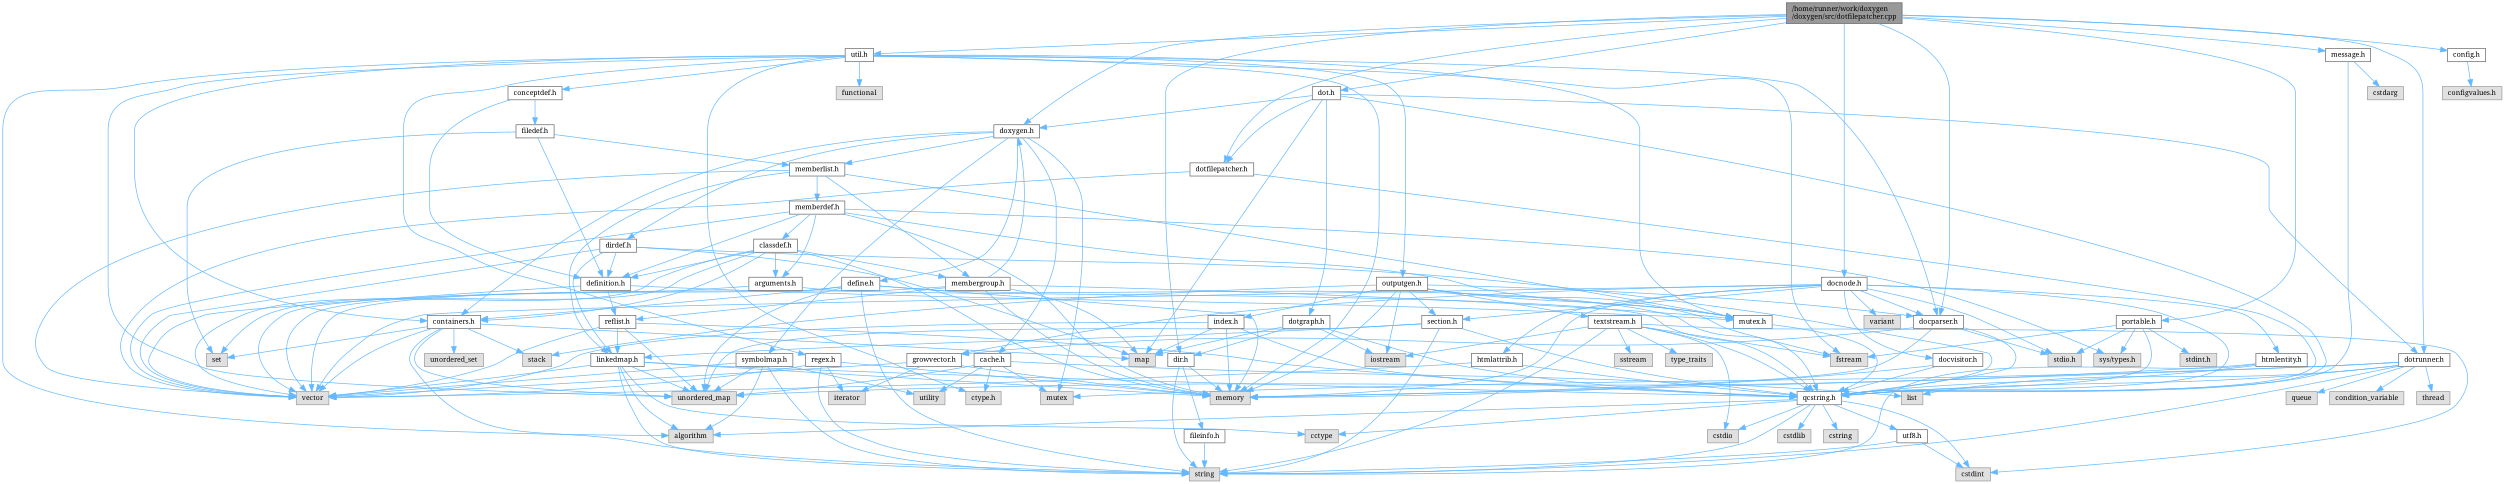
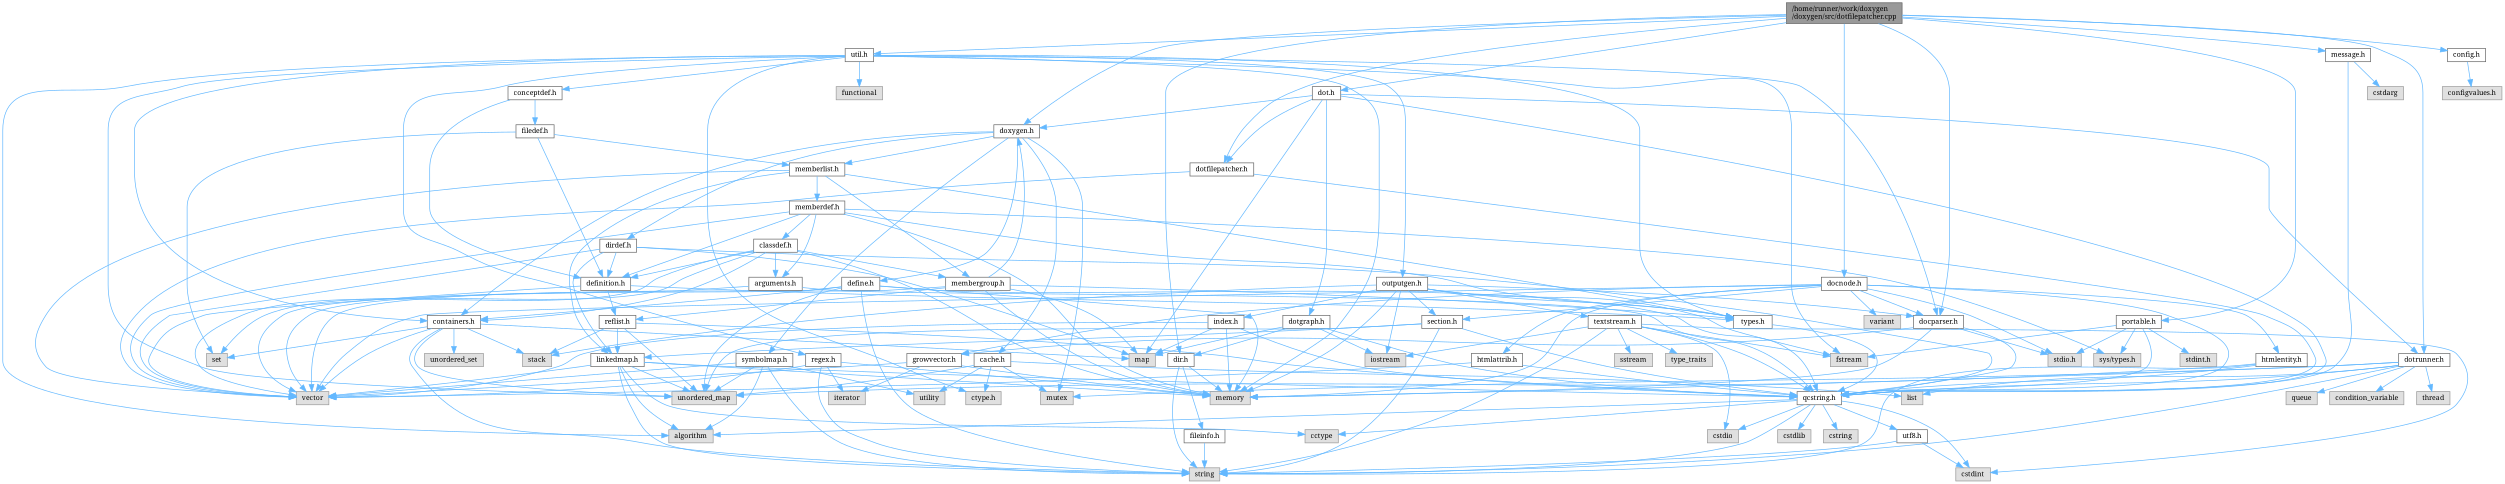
node "mutex.h": label "mutex.h" -> "types.h"
node "docvisitor.h": removed
edge "reflist.h" -> "vector": now "reflist.h" -> "stack"
